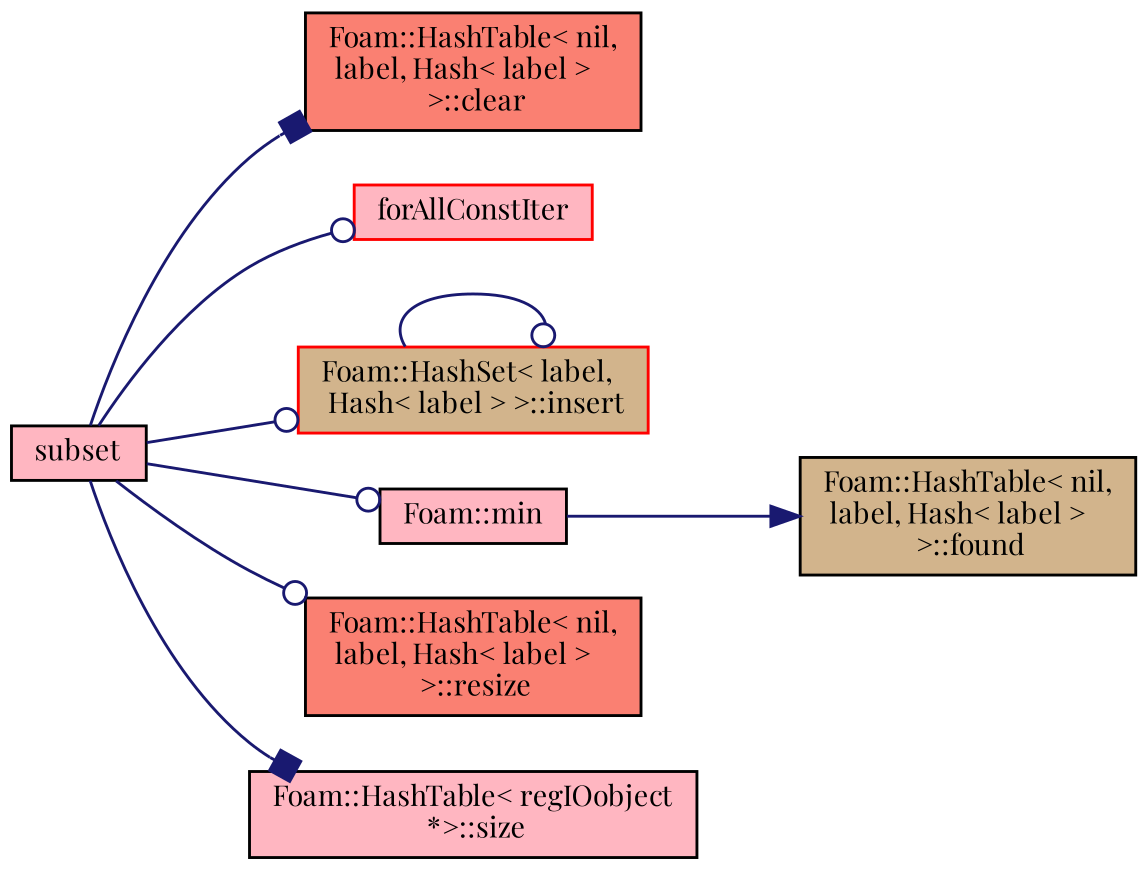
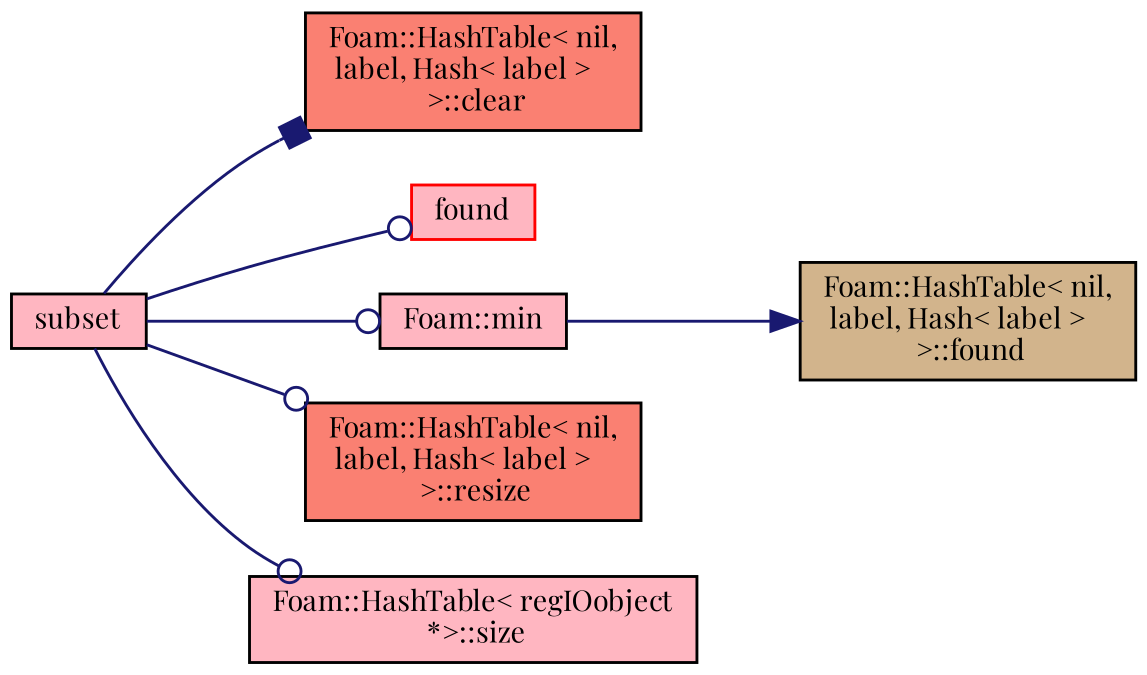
node "forAllConstIter": label "forAllConstIter" -> "found"
node "Foam::HashSet< label, Hash< label > >::insert": removed
edge "subset" -> "Foam::HashTable< regIOobject *>::size": arrowhead box -> odot
